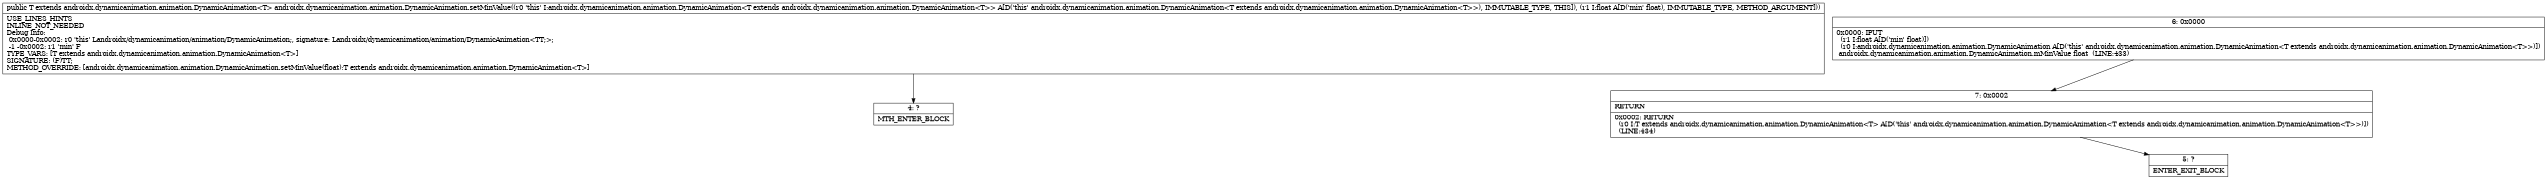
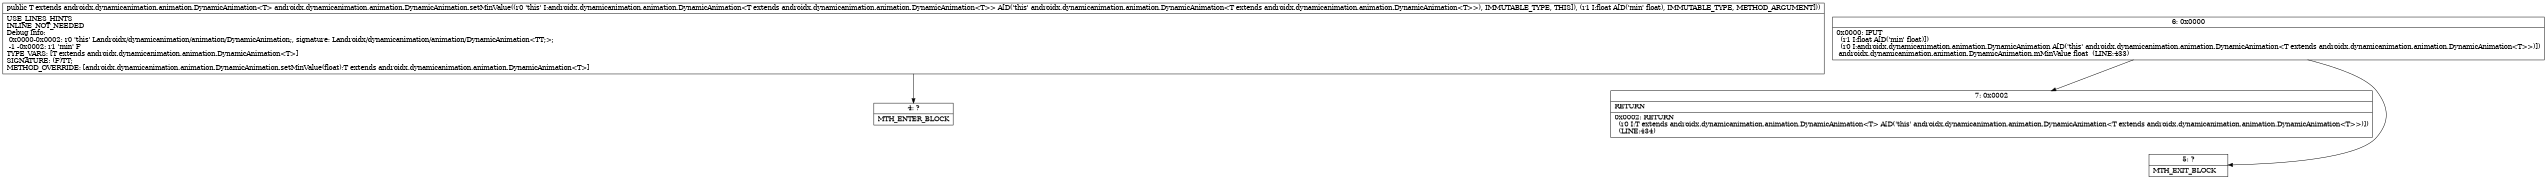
edge "7: 0x0002" -> "5: ?": now "6: 0x0000" -> "5: ?"
node "5: ?": text "ENTER_EXIT_BLOCK" -> "MTH_EXIT_BLOCK"
